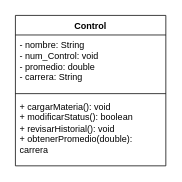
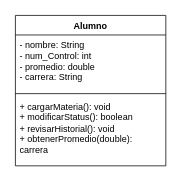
node "Control": label "Control" -> "Alumno"
node "- nombre: String - num_Control: void - promedio: double - carrera: String": label "- nombre: String - num_Control: void - promedio: double - carrera: String" -> "- nombre: String - num_Control: int - promedio: double - carrera: String"
